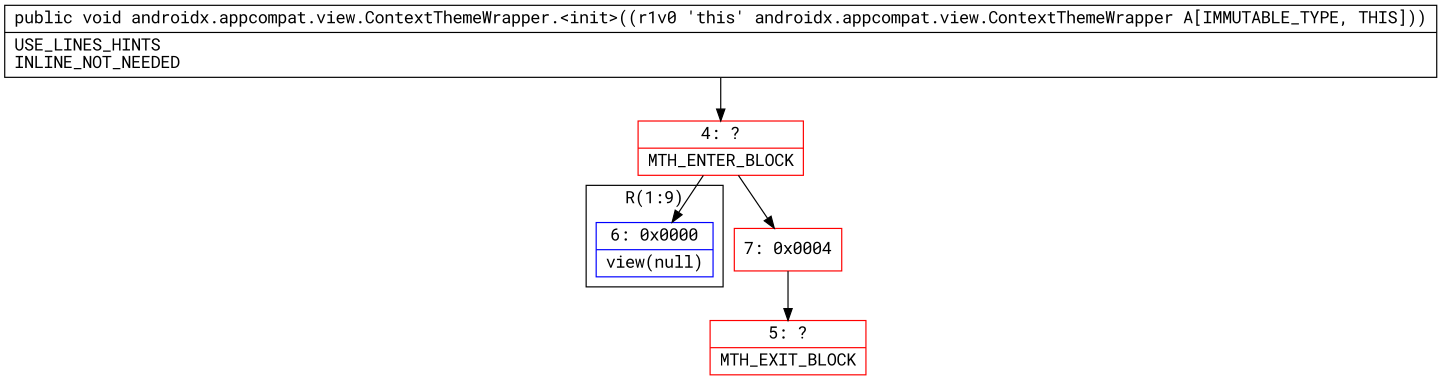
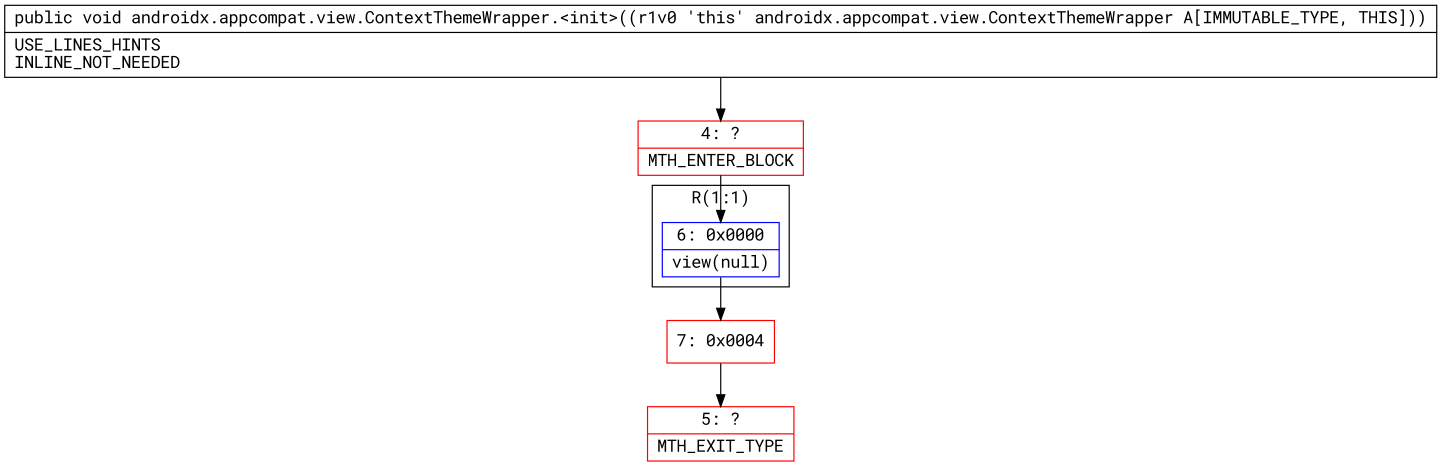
edge "4: ?" -> "7: 0x0004": now "6: 0x0000" -> "7: 0x0004"
cluster "R(1:9)": label "R(1:9)" -> "R(1:1)"
node "5: ?": text "MTH_EXIT_BLOCK" -> "MTH_EXIT_TYPE"
